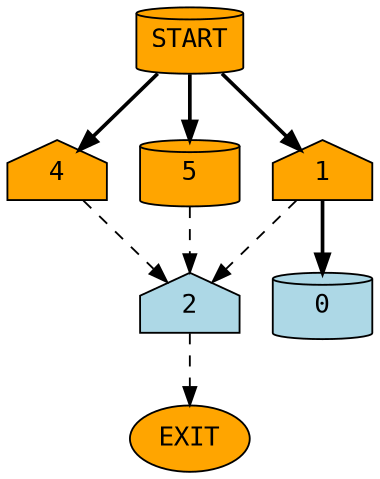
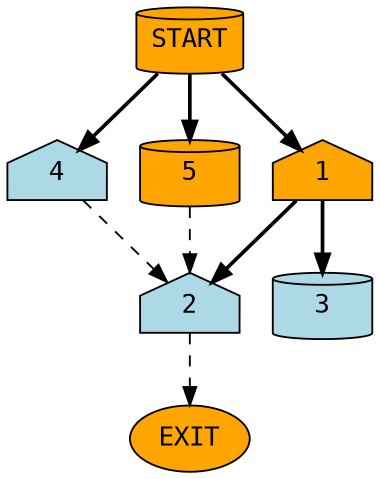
node "4": fillcolor orange -> lightblue
edge "1" -> "2": style dashed -> bold
node "0": label "0" -> "3"
